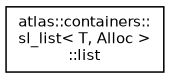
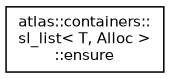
node "atlas::containers:: sl_list< T, Alloc > ::list": label "atlas::containers:: sl_list< T, Alloc > ::list" -> "atlas::containers:: sl_list< T, Alloc > ::ensure"
